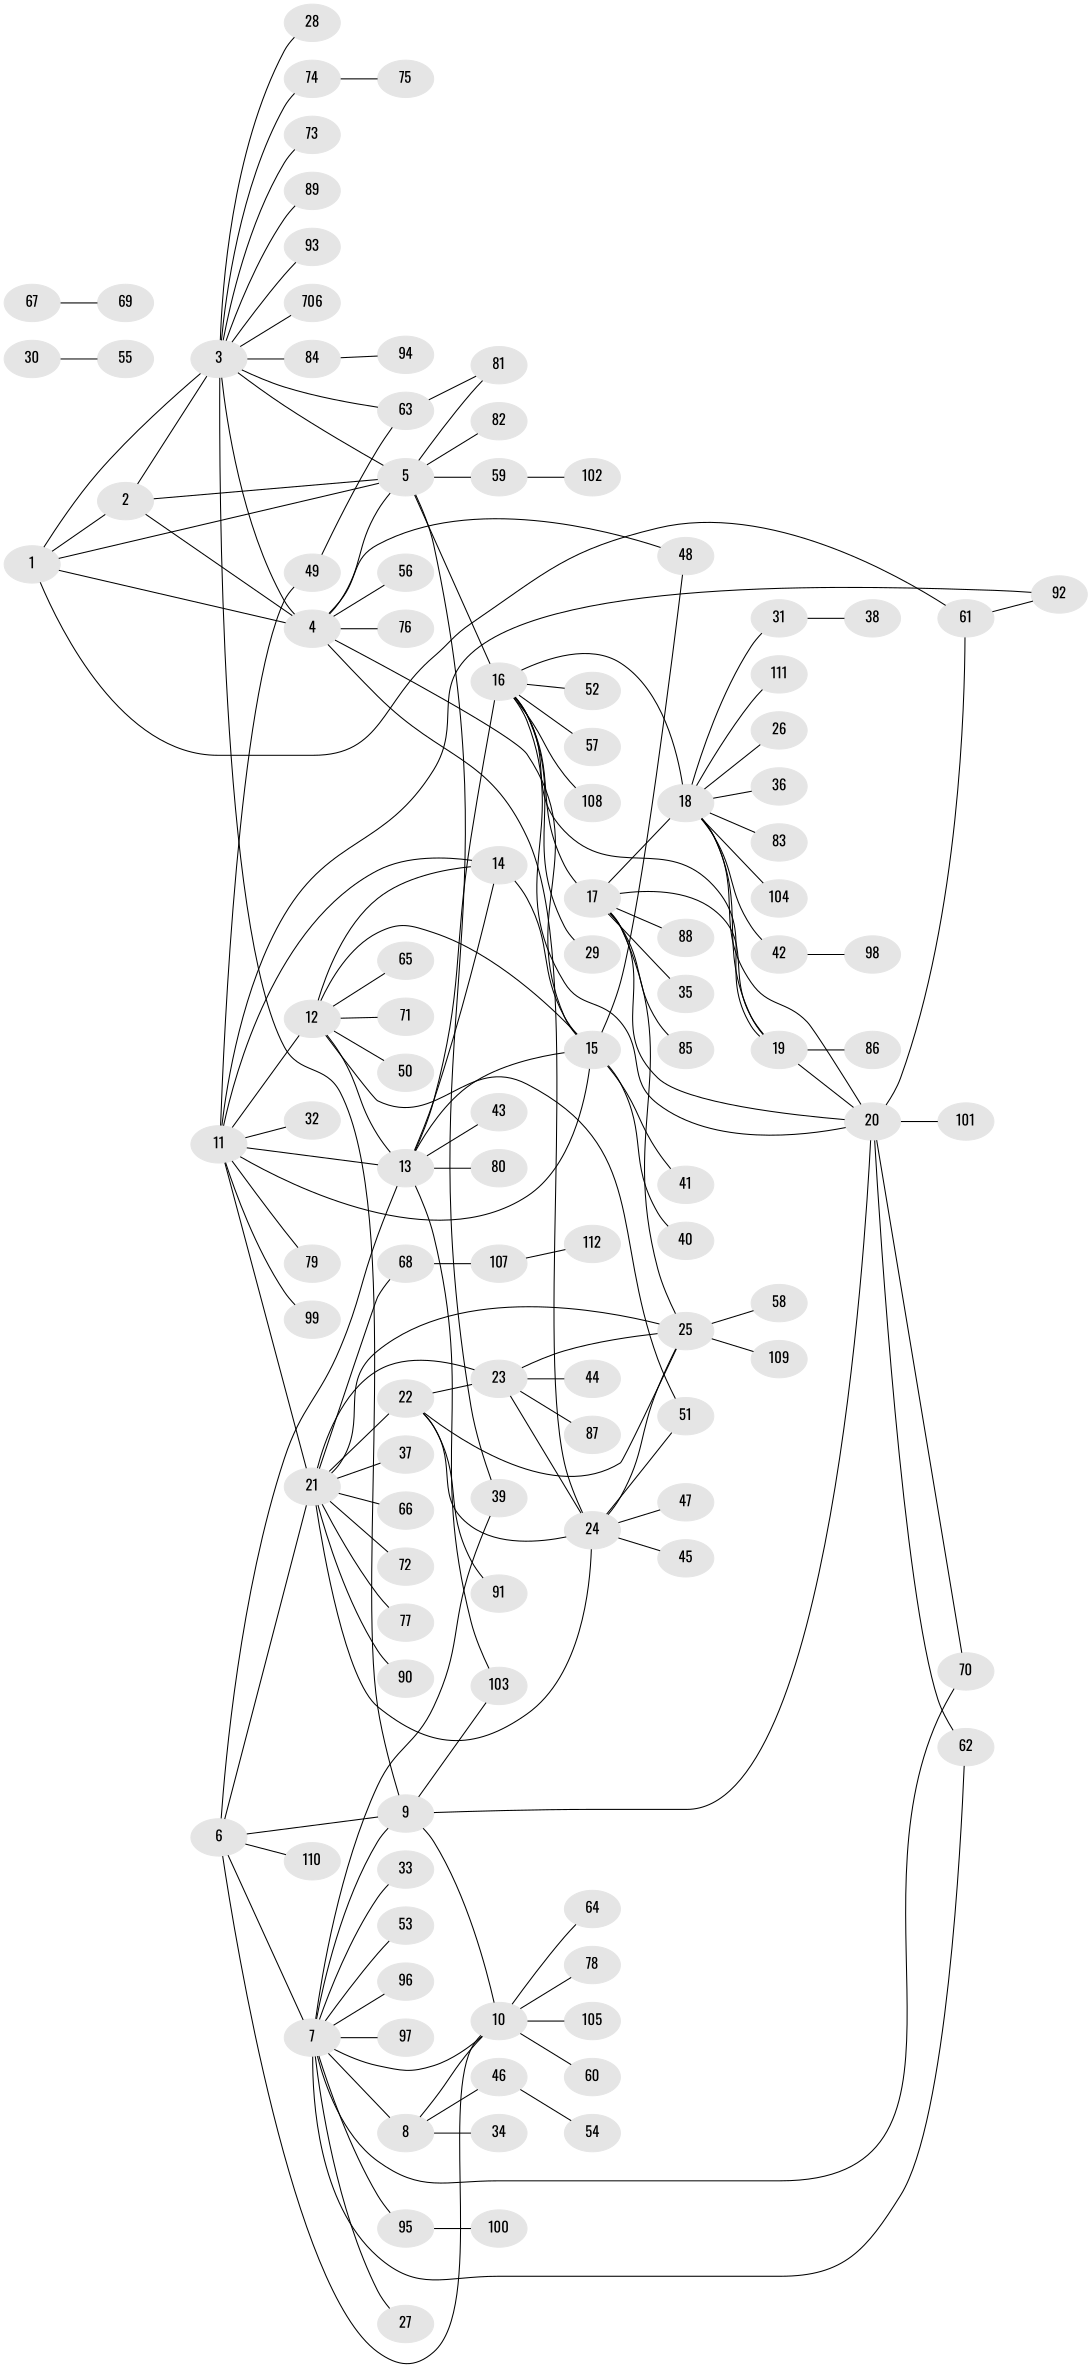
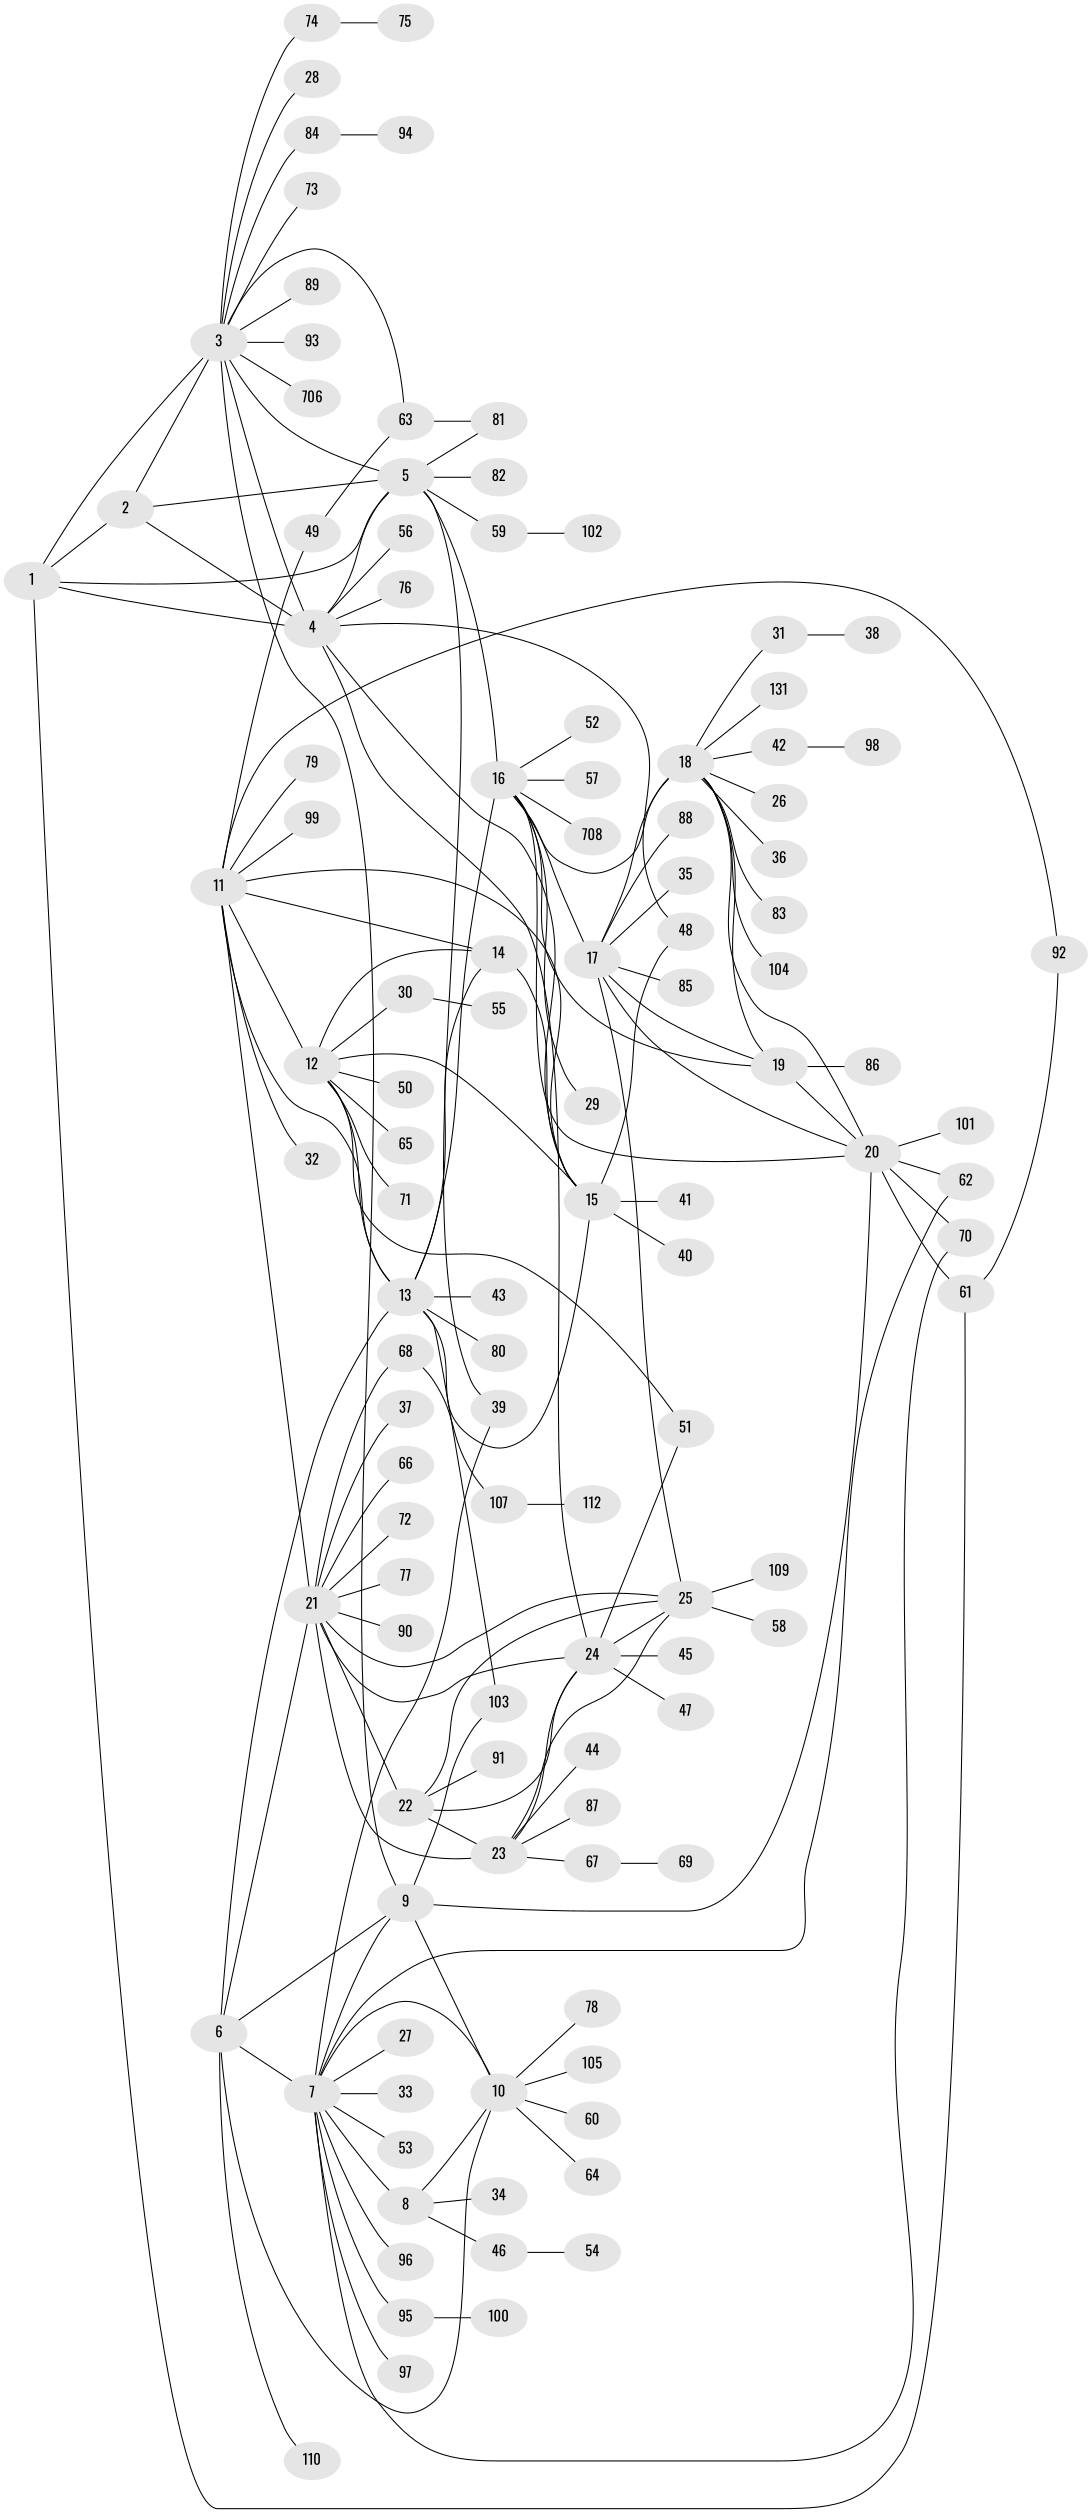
node "111": label "111" -> "131"
node "108": label "108" -> "708"
edge "30" -- "12": added
edge "23" -- "67": added
